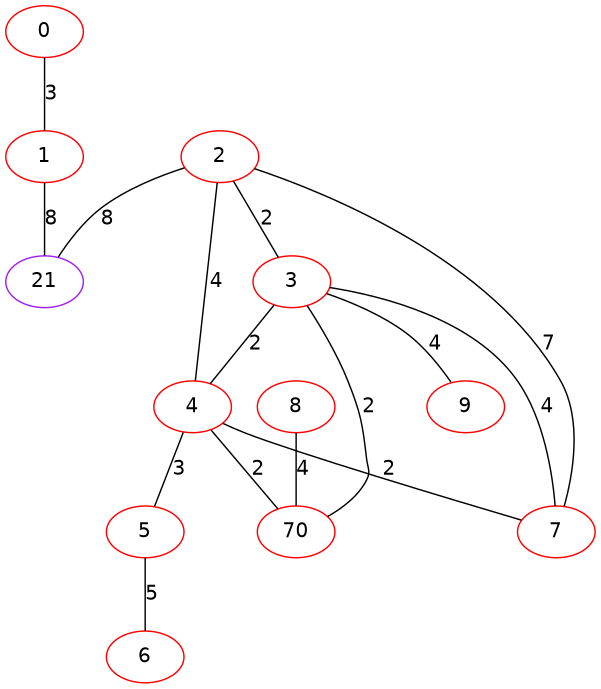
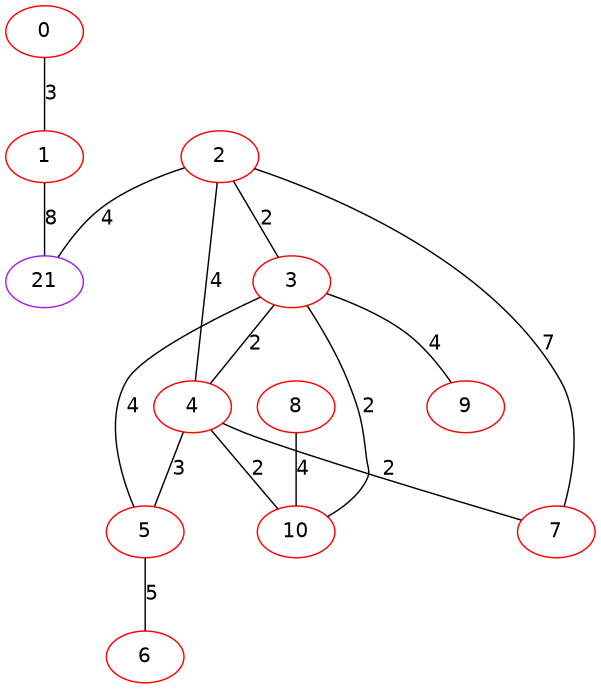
edge "2" -- "21": label "8" -> "4"
edge "3" -- "7": now "3" -- "5"
node "70": label "70" -> "10"
